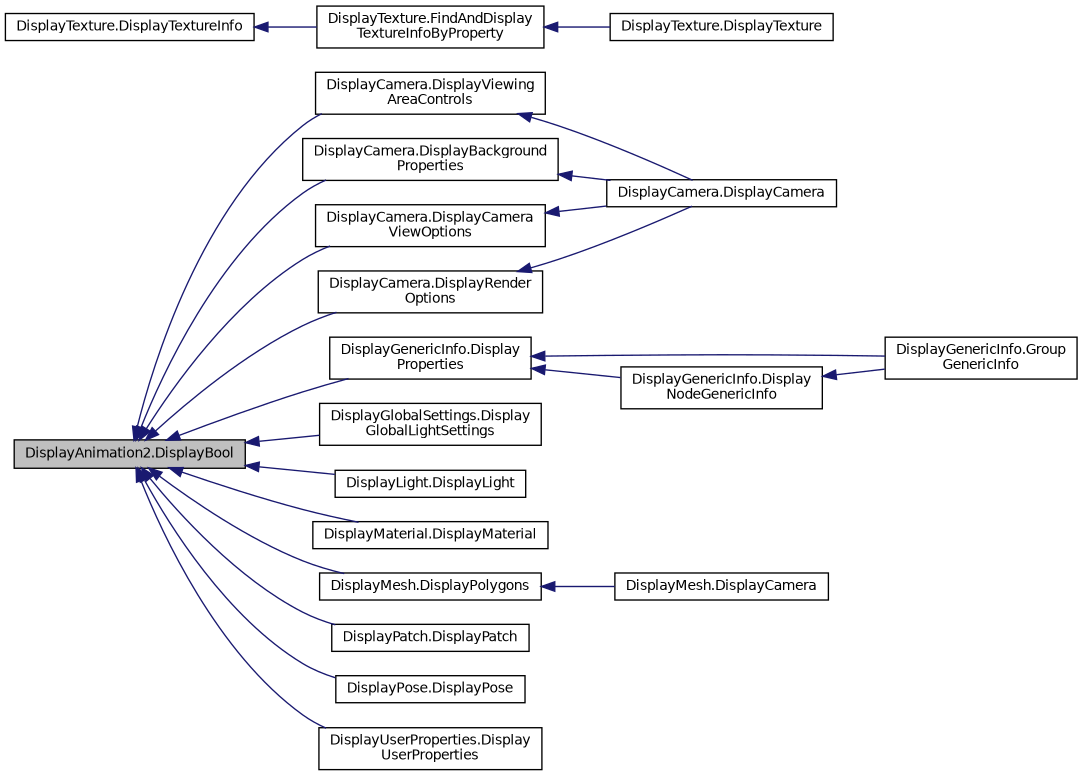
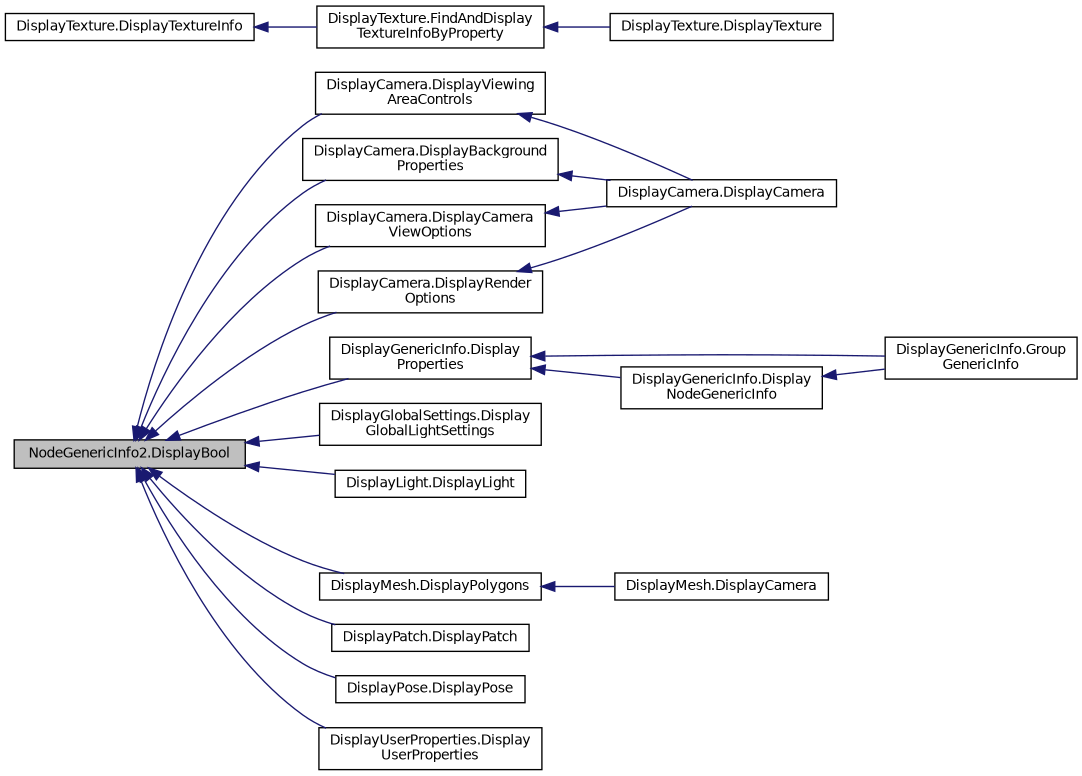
node "DisplayAnimation2.DisplayBool": label "DisplayAnimation2.DisplayBool" -> "NodeGenericInfo2.DisplayBool"
node "DisplayMaterial.DisplayMaterial": removed
